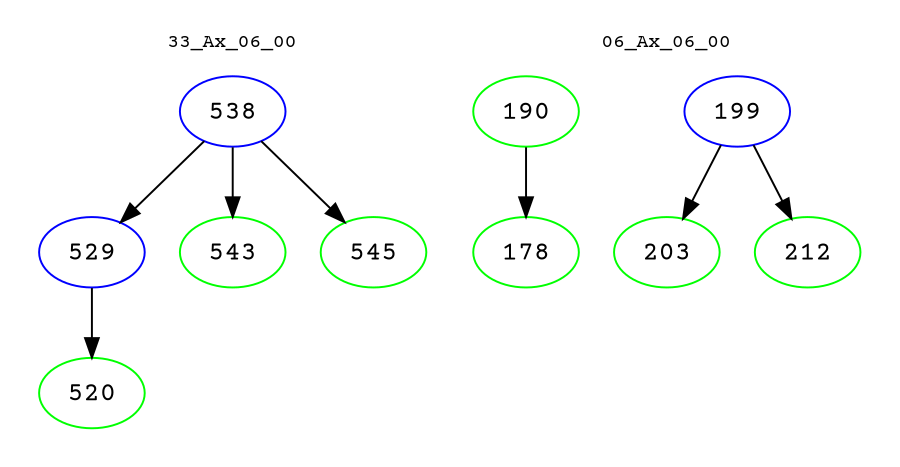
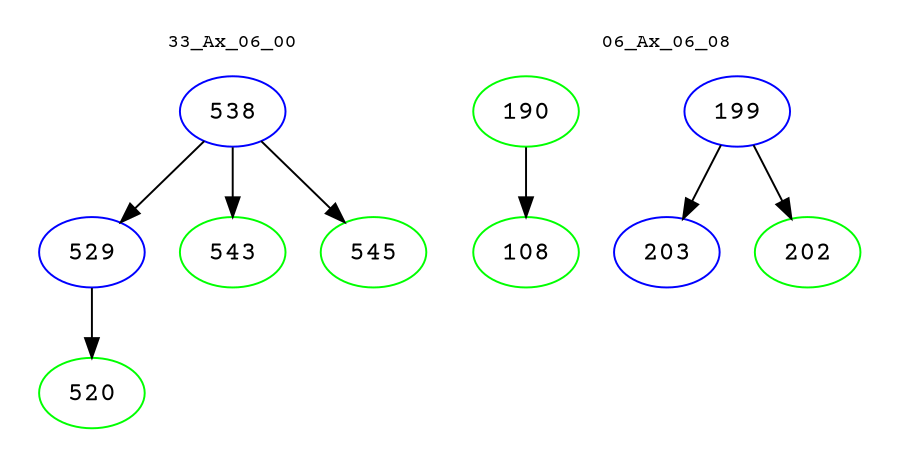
cluster "06_Ax_06_00": label "06_Ax_06_00" -> "06_Ax_06_08"
node "178": label "178" -> "108"
node "203": color green -> blue
node "212": label "212" -> "202"
